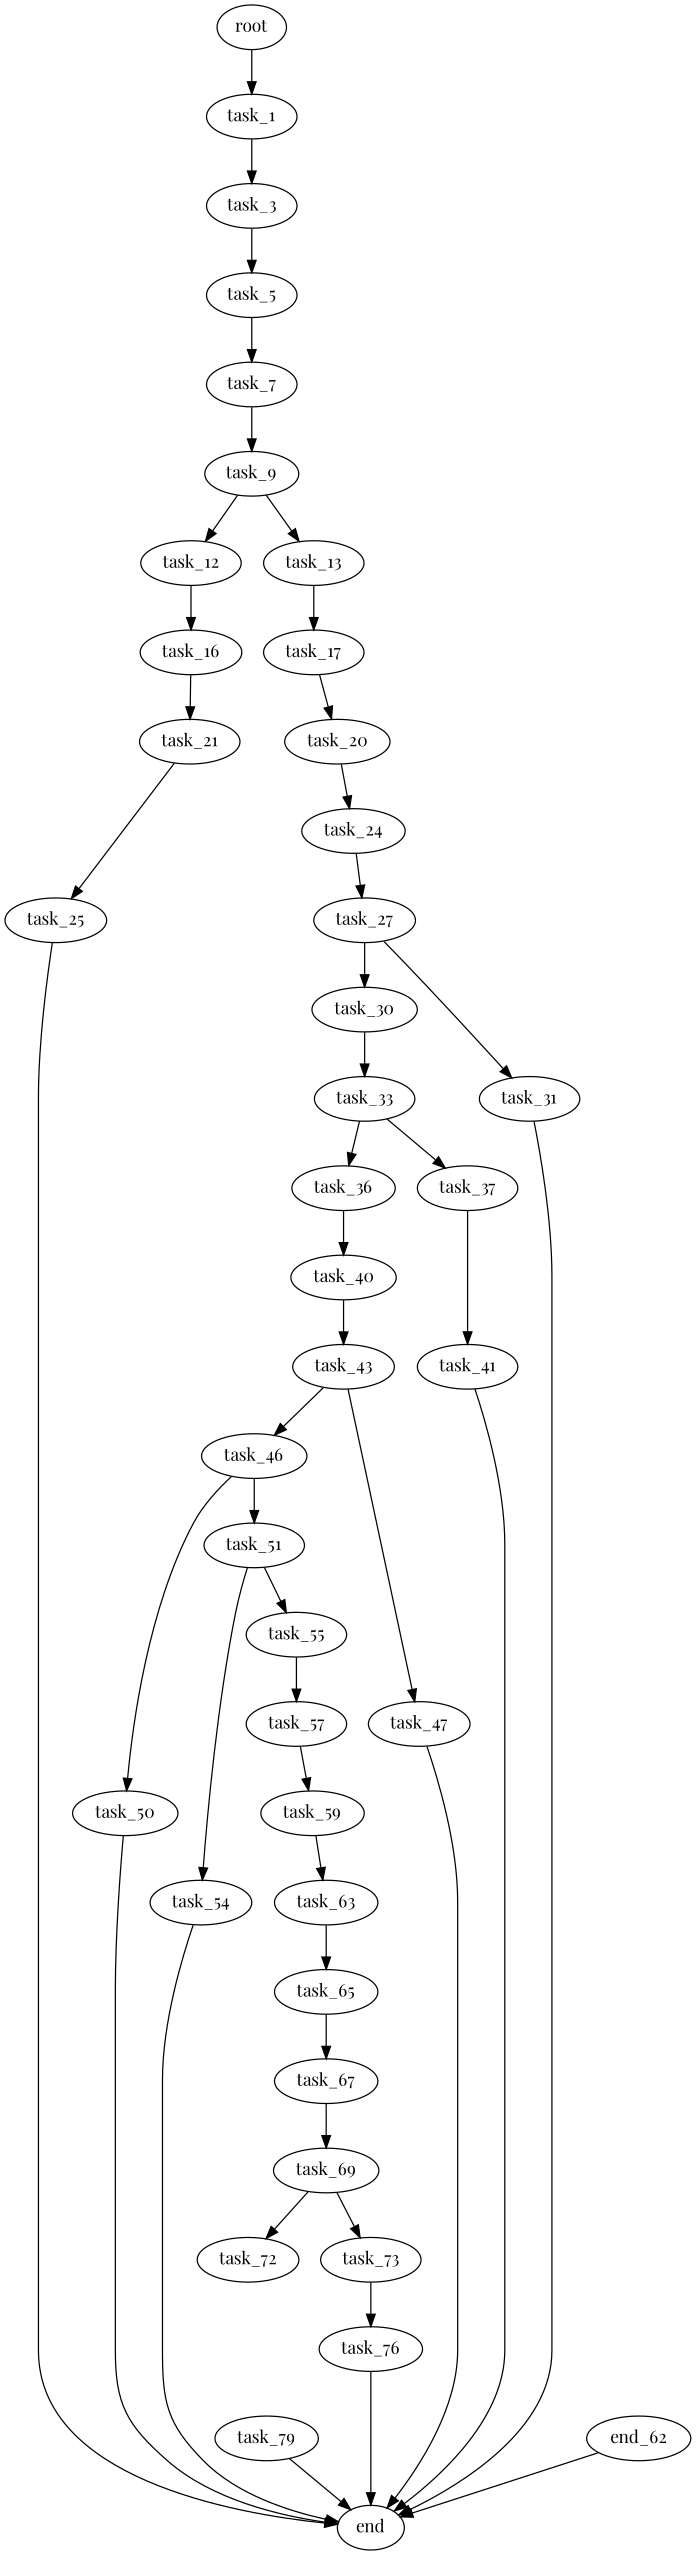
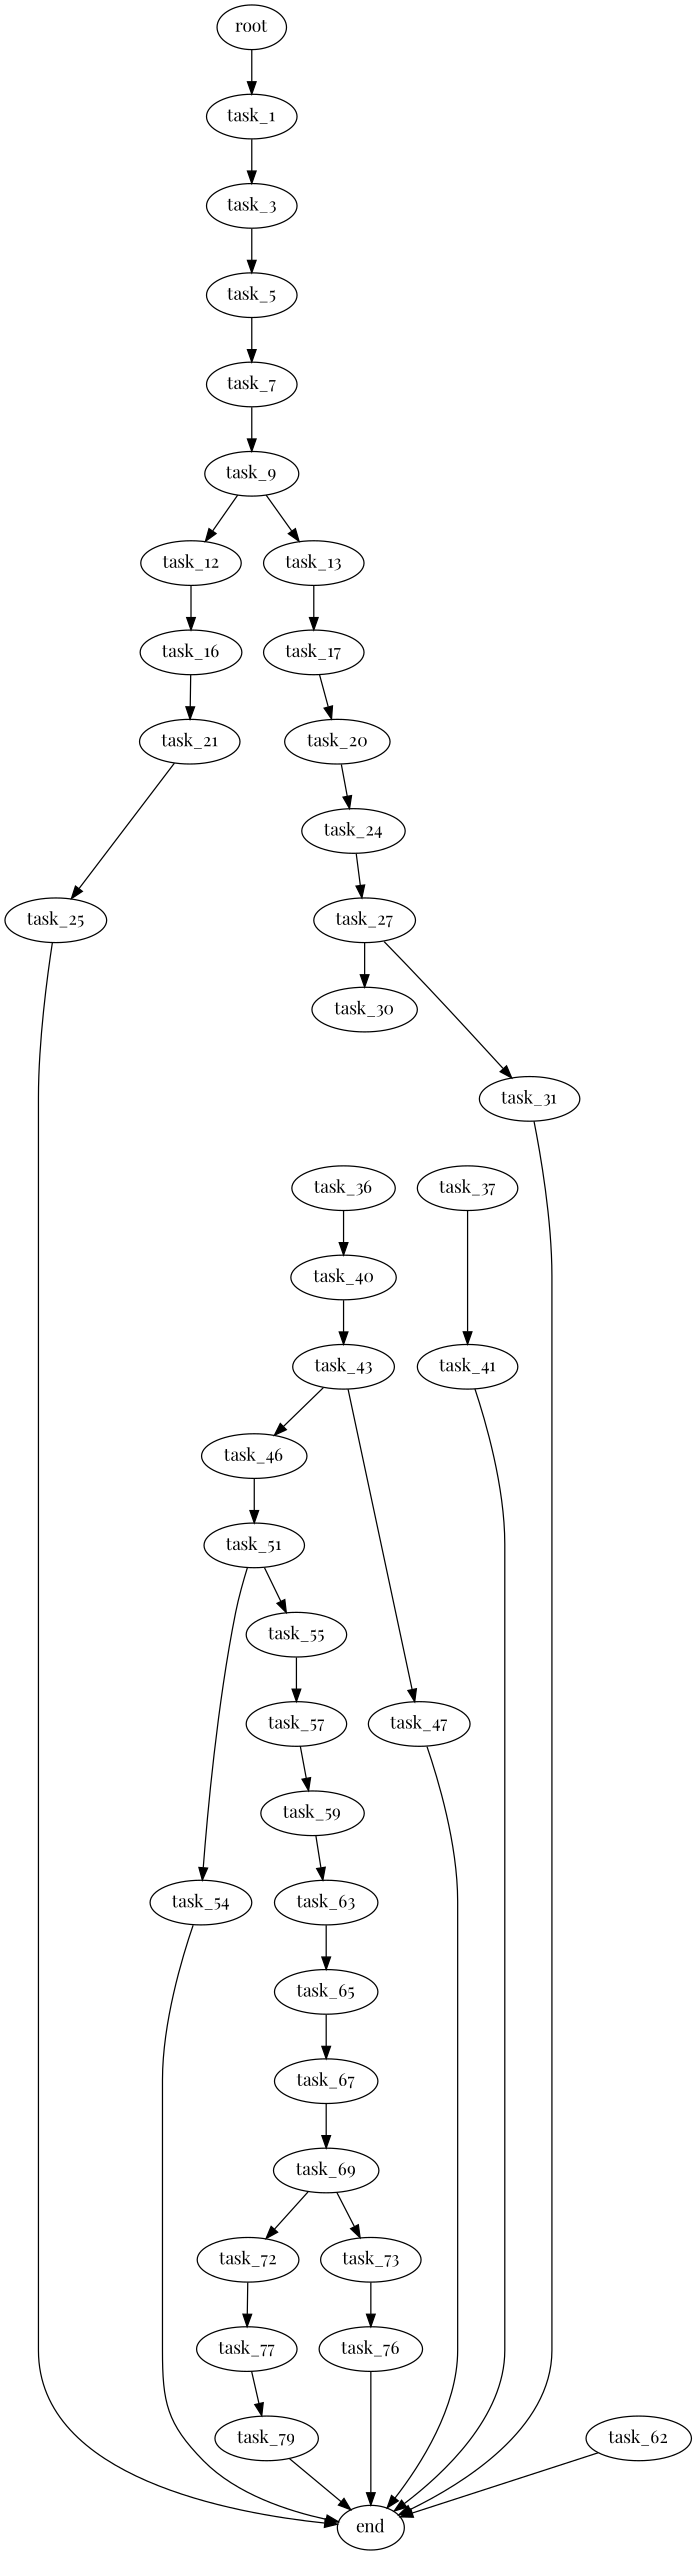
node "task_33": removed
node "task_50": removed
node "task_77": added
node "end_62": label "end_62" -> "task_62"
